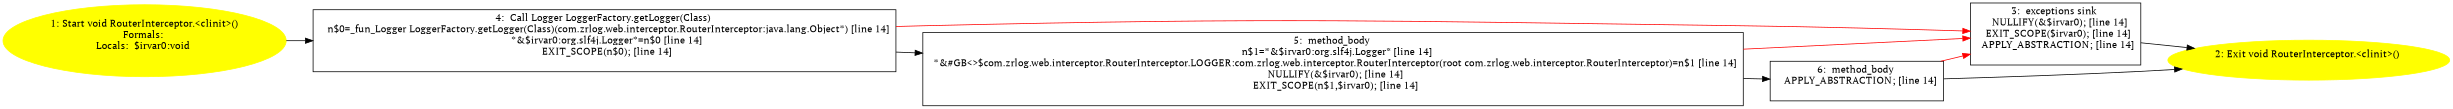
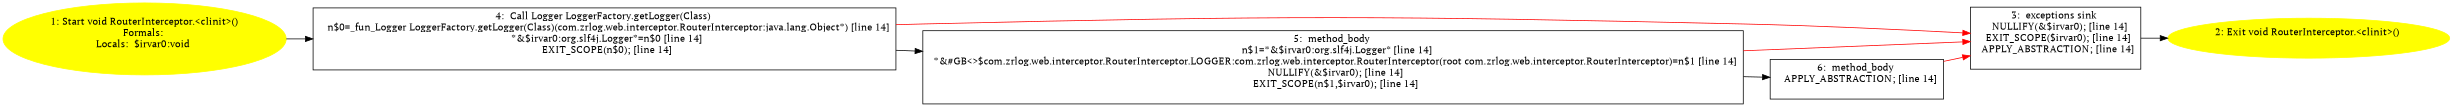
edge "6:  method_body APPLY_ABSTRACTION; [line 14]" -> "2: Exit void RouterInterceptor.<clinit>()": removed
